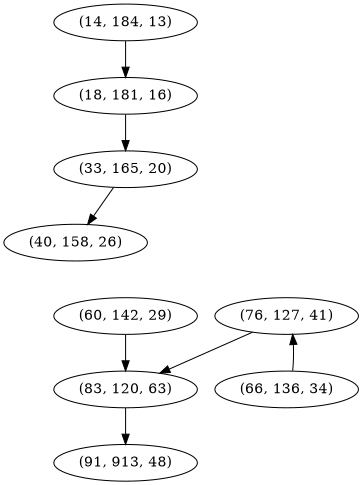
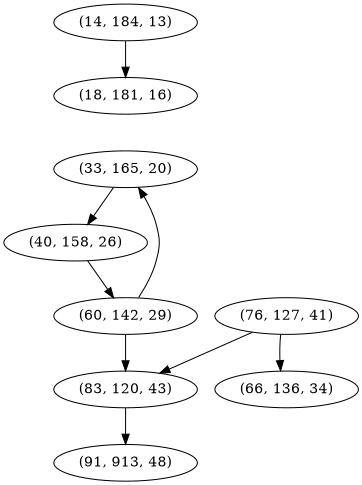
edge "(18, 181, 16)" -> "(33, 165, 20)": now "(60, 142, 29)" -> "(33, 165, 20)"
edge "(40, 158, 26)" -> "(60, 142, 29)": added
edge "(66, 136, 34)" -> "(76, 127, 41)": reversed
node "(83, 120, 63)": label "(83, 120, 63)" -> "(83, 120, 43)"
